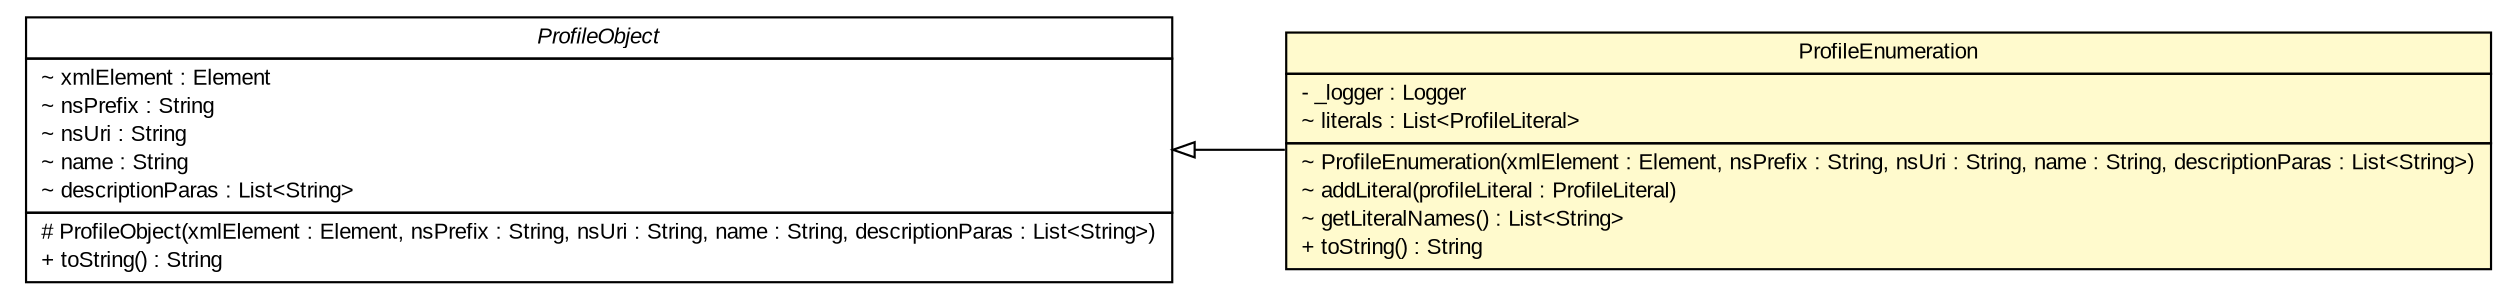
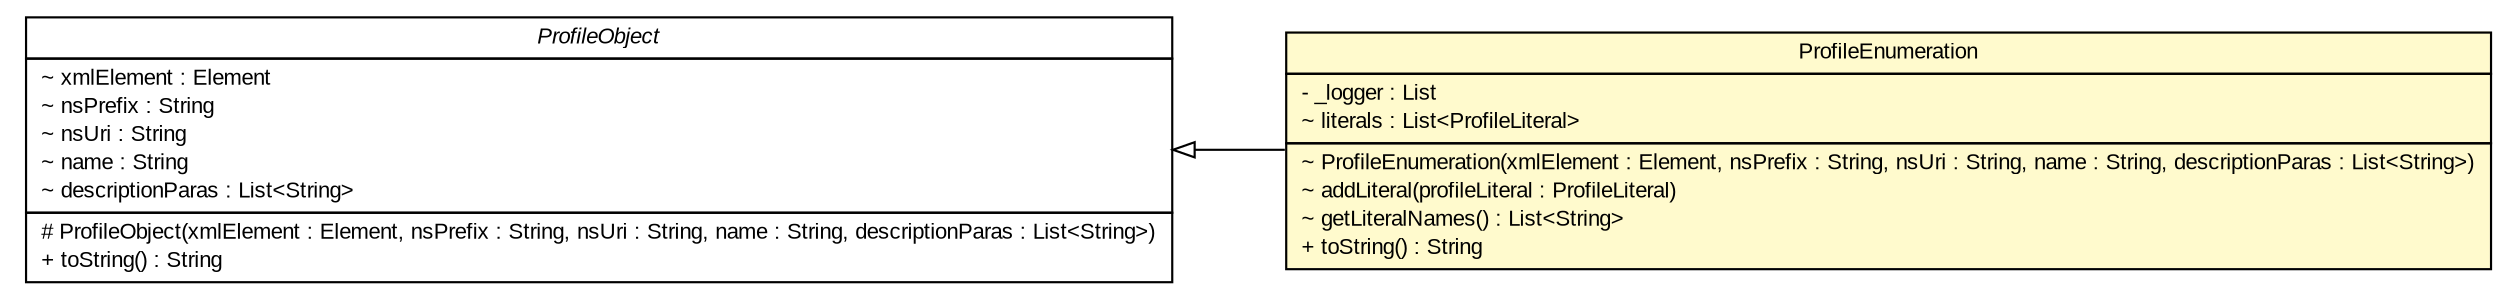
node "ProfileEnumeration": text "- _logger : Logger" -> "- _logger : List"
